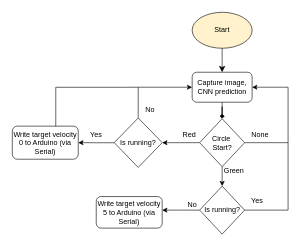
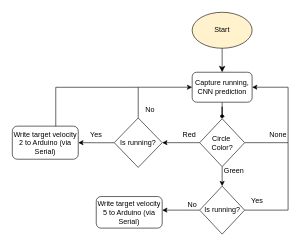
node "Capture image, CNN prediction": label "Capture image, CNN prediction" -> "Capture running, CNN prediction"
node "None": moved (260, 135) -> (278, 135)
node "Write target velocity 0 to Arduino (via Serial)": label "Write target velocity 0 to Arduino (via Serial)" -> "Write target velocity 2 to Arduino (via Serial)"
node "Circle Start?": label "Circle Start?" -> "Circle Color?"
